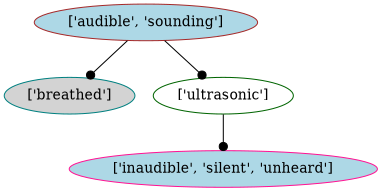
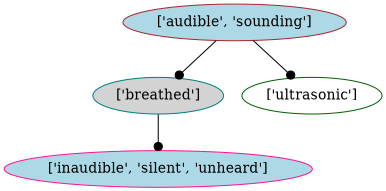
edge "['ultrasonic']" -> "['inaudible', 'silent', 'unheard']": now "['breathed']" -> "['inaudible', 'silent', 'unheard']"
